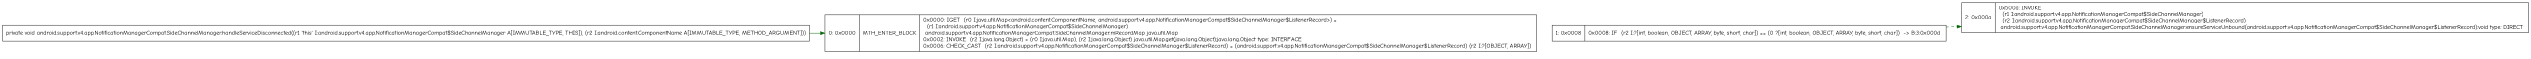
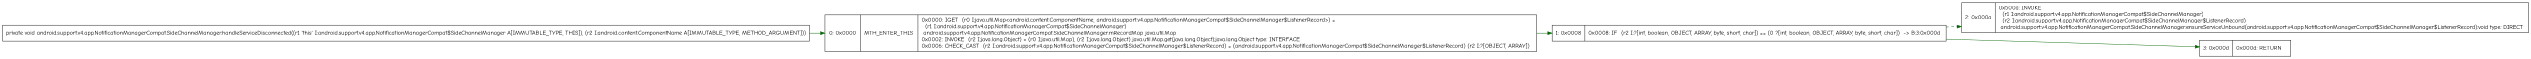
node "0: 0x0000": text "MTH_ENTER_BLOCK" -> "MTH_ENTER_THIS"
edge "0: 0x0000" -> "1: 0x0008": added
node "3: 0x000d": added
